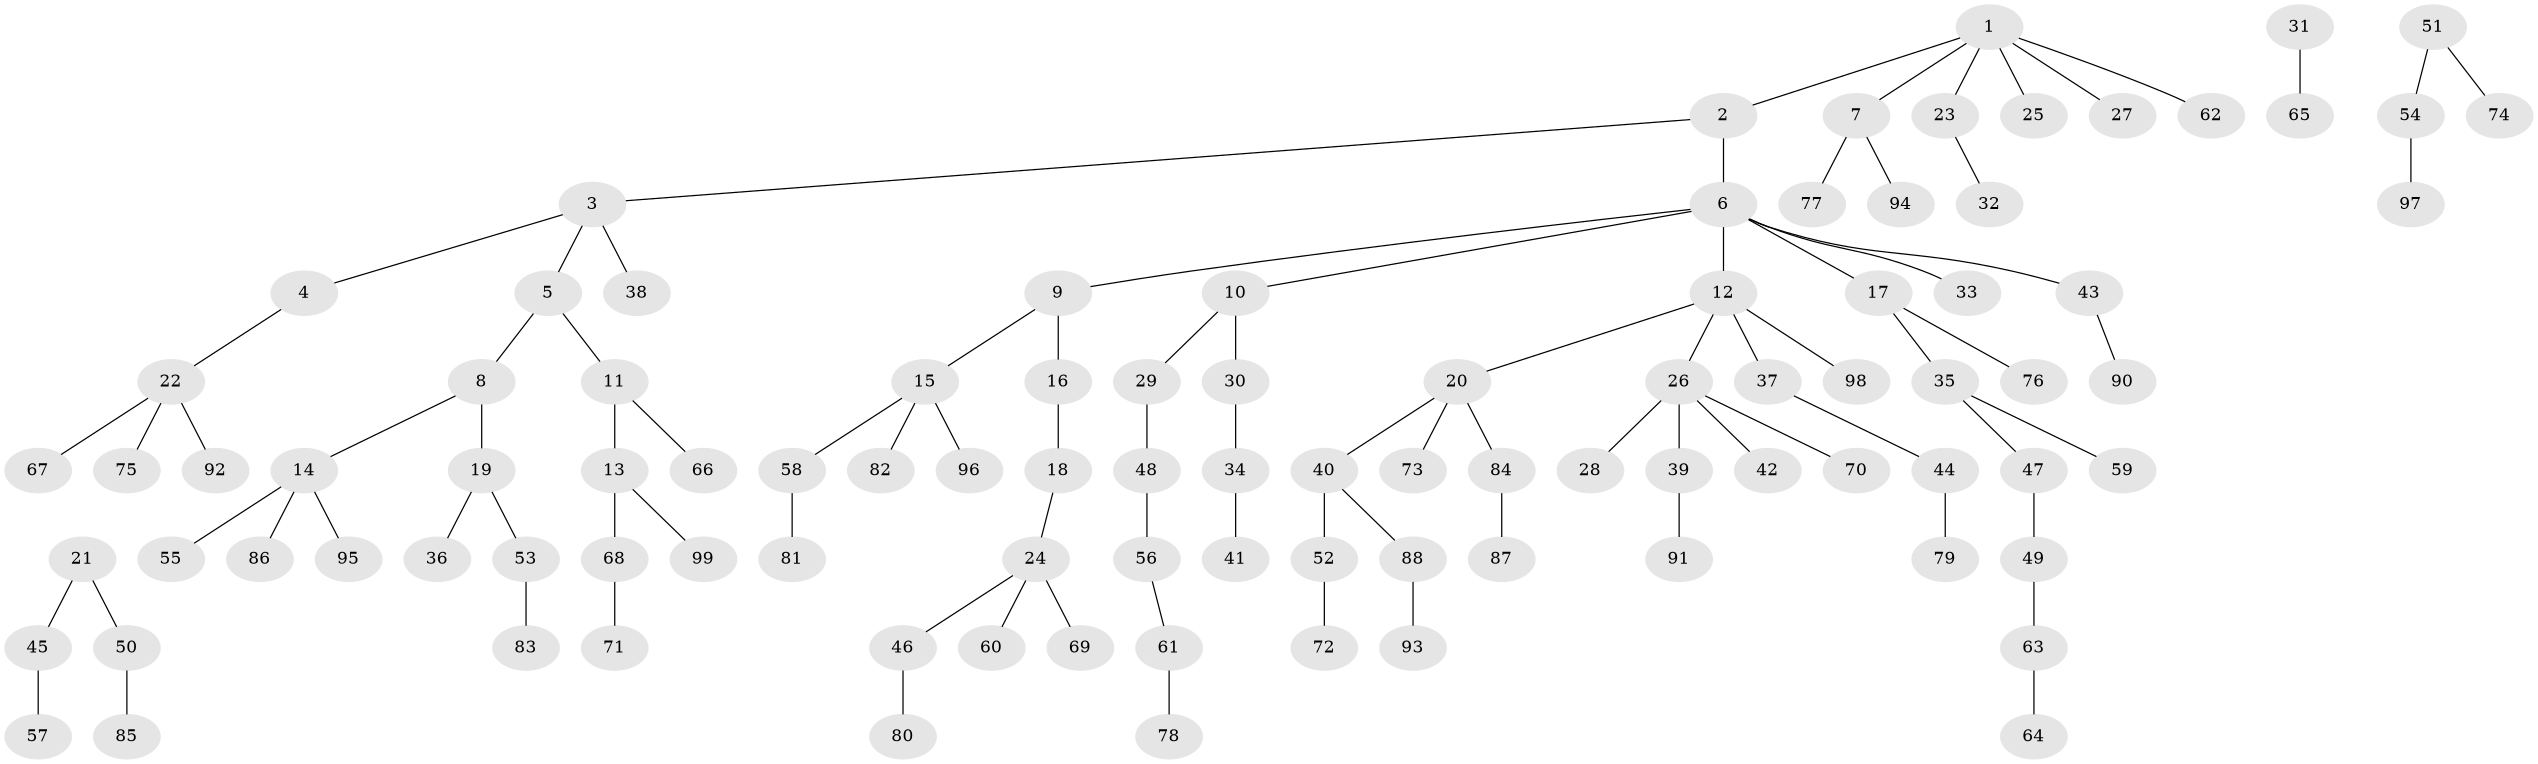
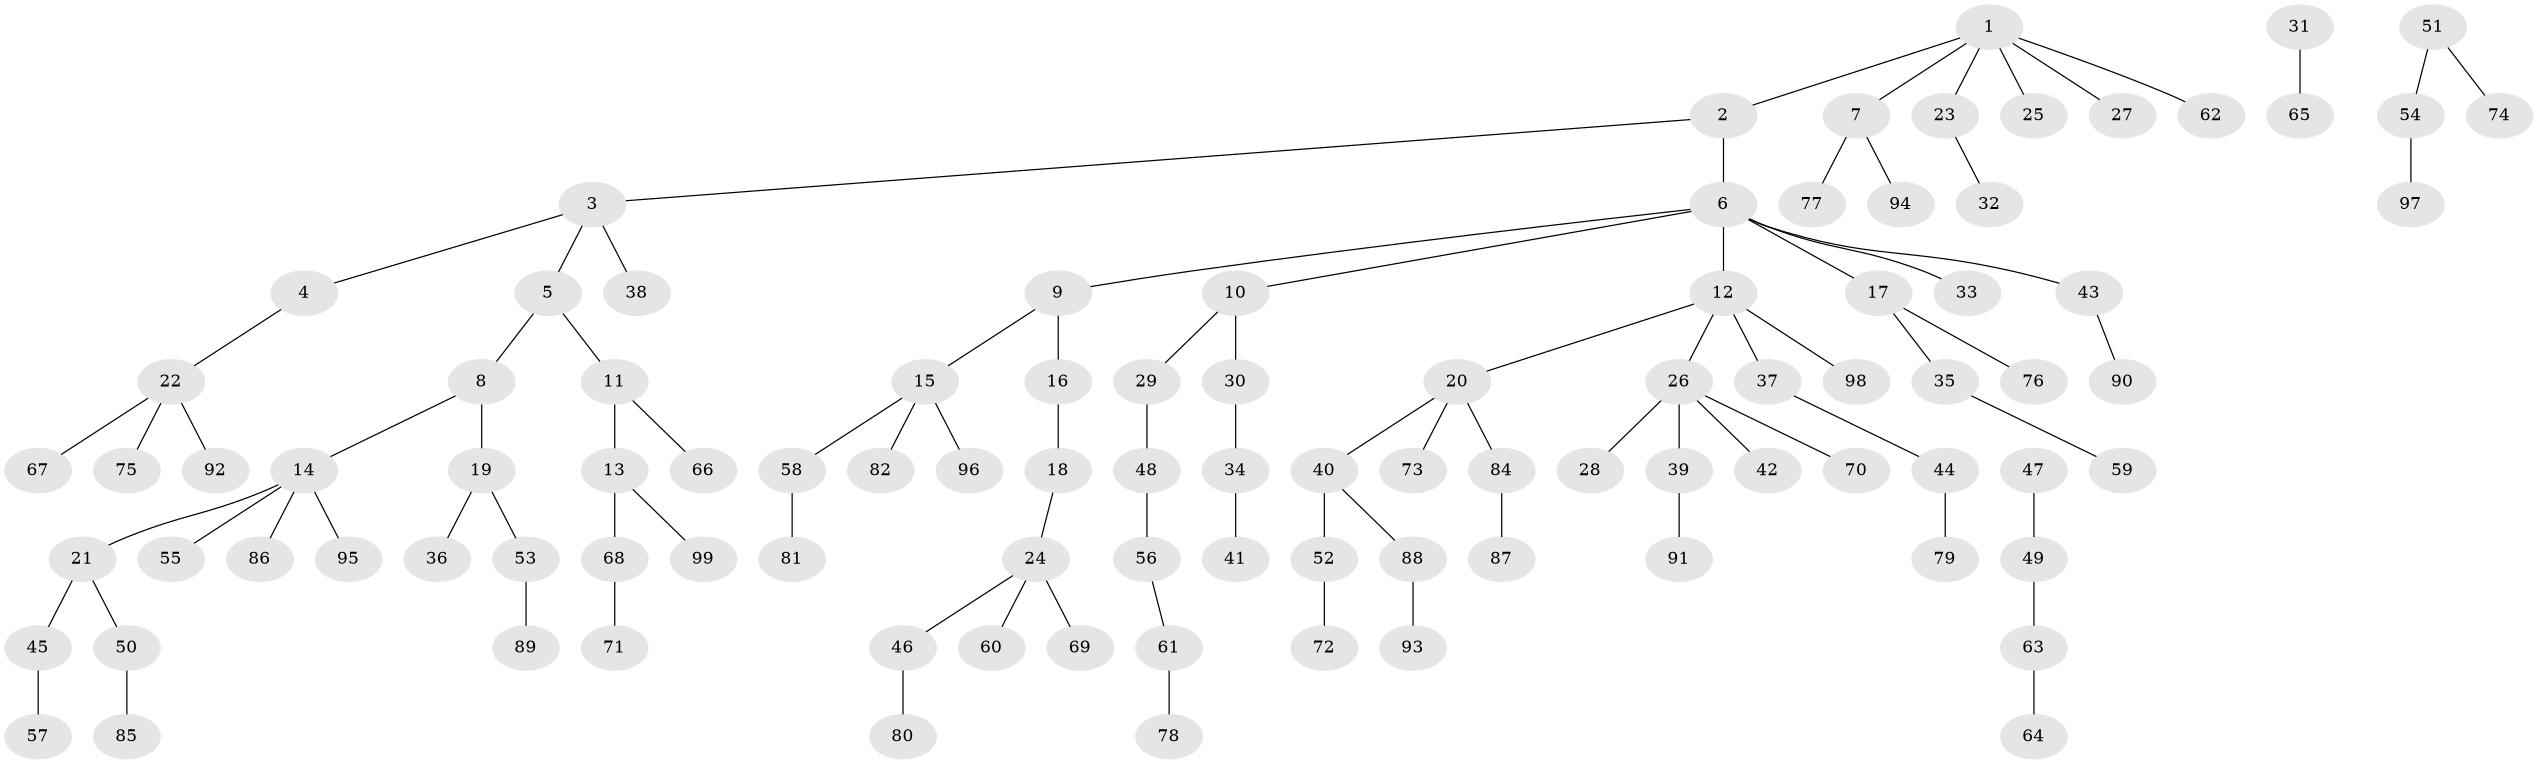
edge "35" -- "47": removed
edge "14" -- "21": added
node "83": label "83" -> "89"
